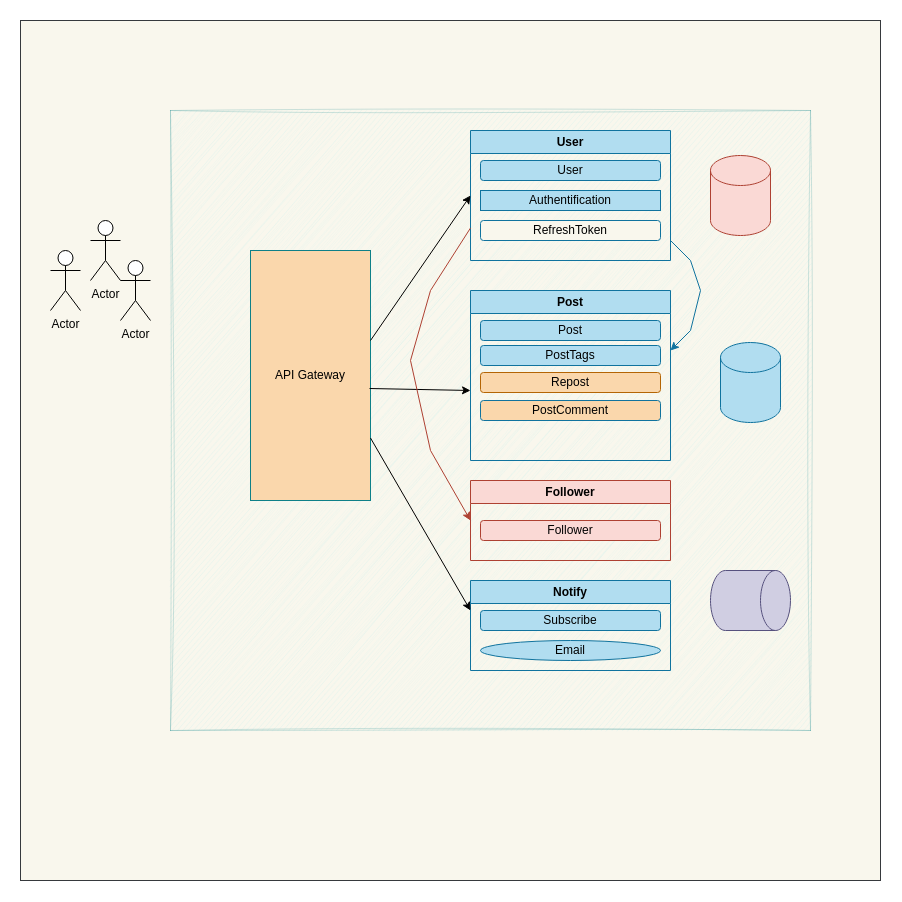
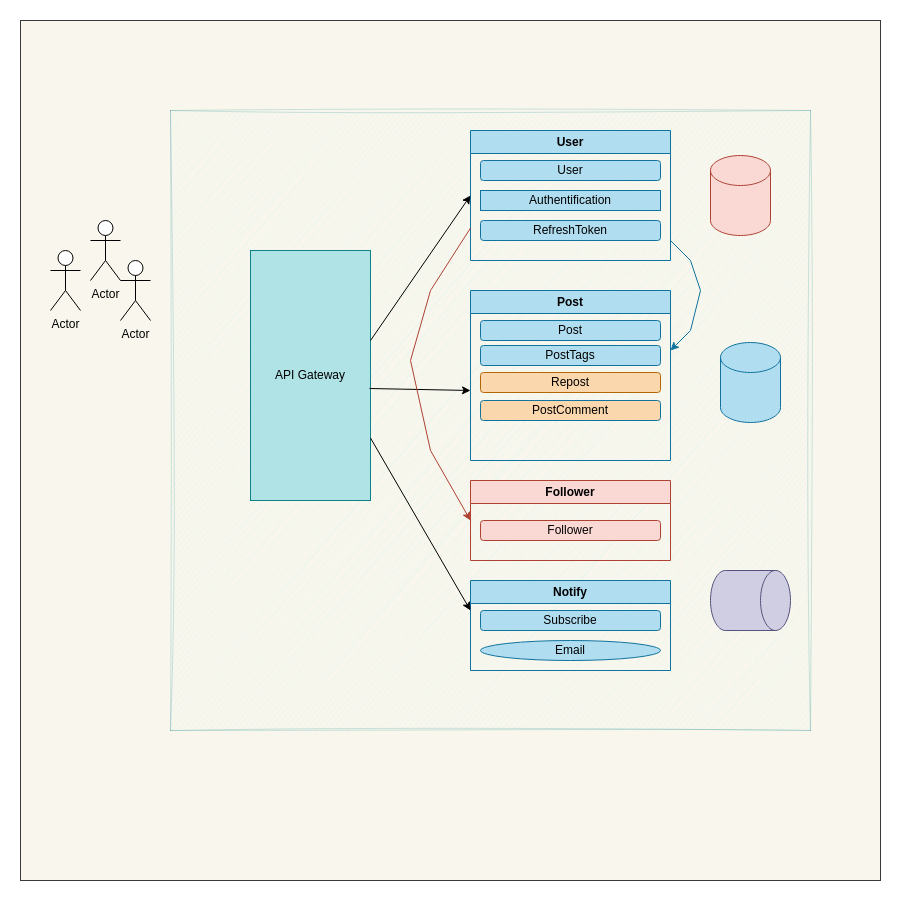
node "RefreshToken": fillcolor #f9f7ed -> #b1ddf0
node "API Gateway": fillcolor #fad7ac -> #b0e3e6
